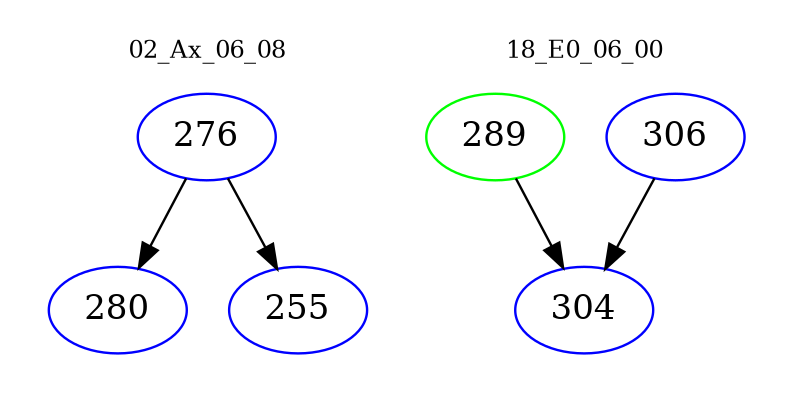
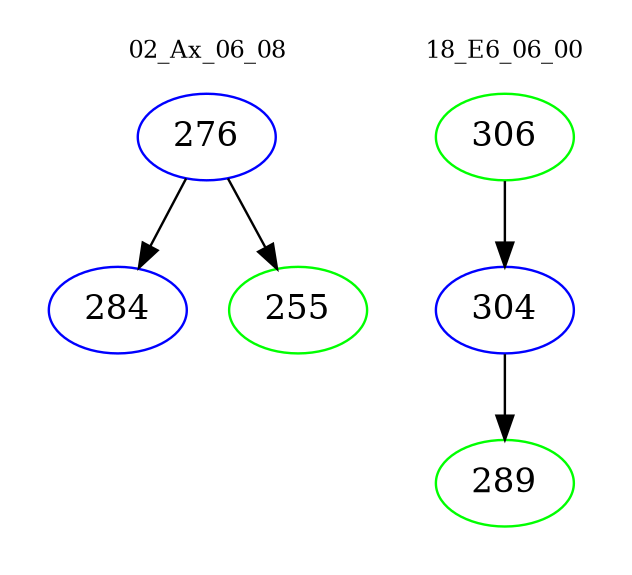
cluster "18_E0_06_00": label "18_E0_06_00" -> "18_E6_06_00"
node "306": color blue -> green
edge "289" -> "304": reversed
node "280": label "280" -> "284"
node "255": color blue -> green
